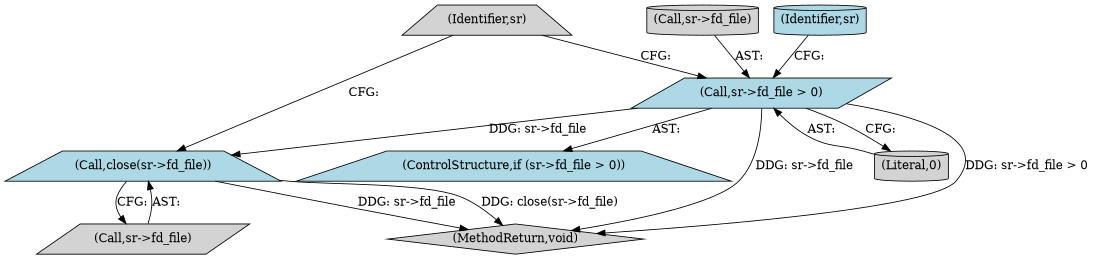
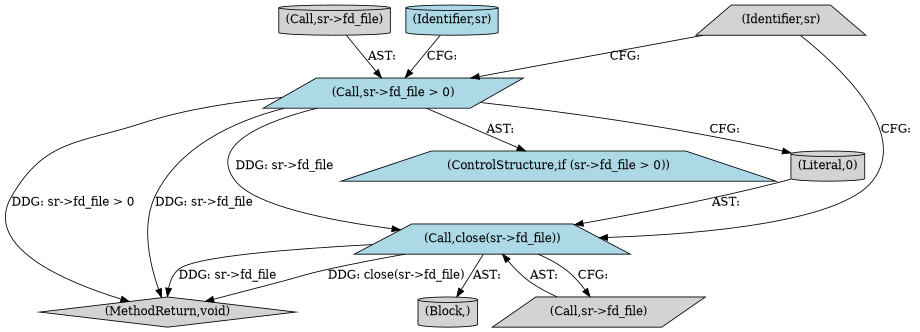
edge "(Literal,0)" -> "(Call,sr->fd_file > 0)": now "(Literal,0)" -> "(Call,close(sr->fd_file))"
node "(Block,)": added
